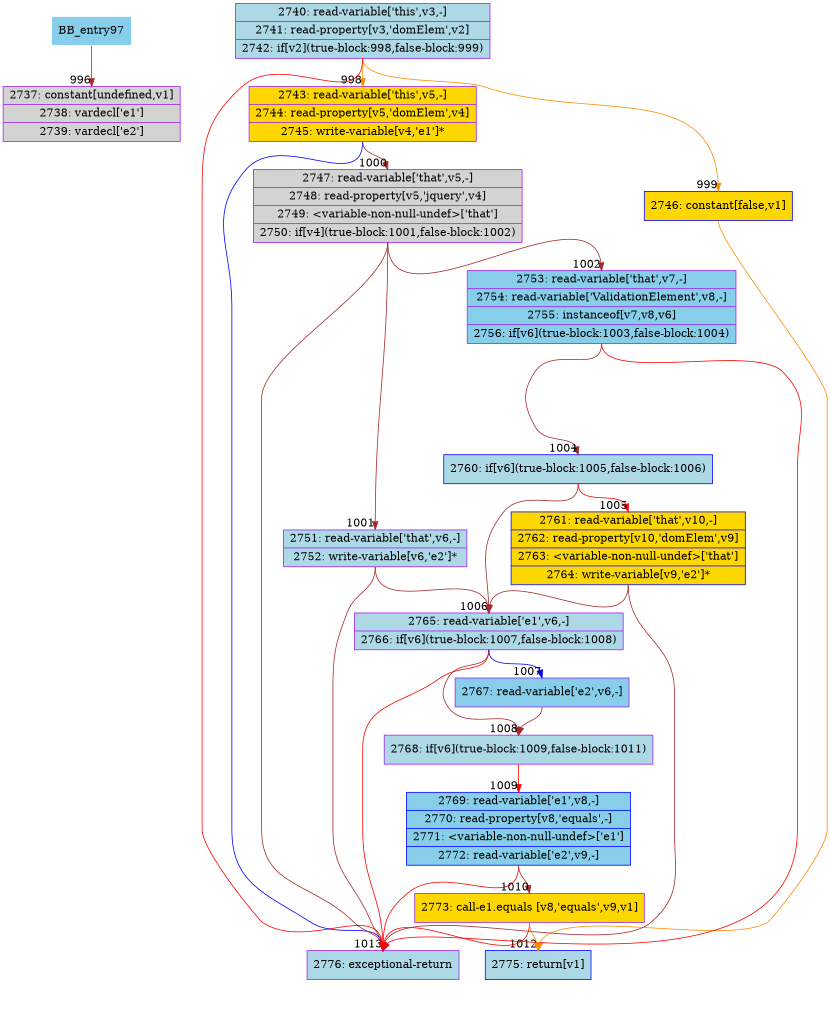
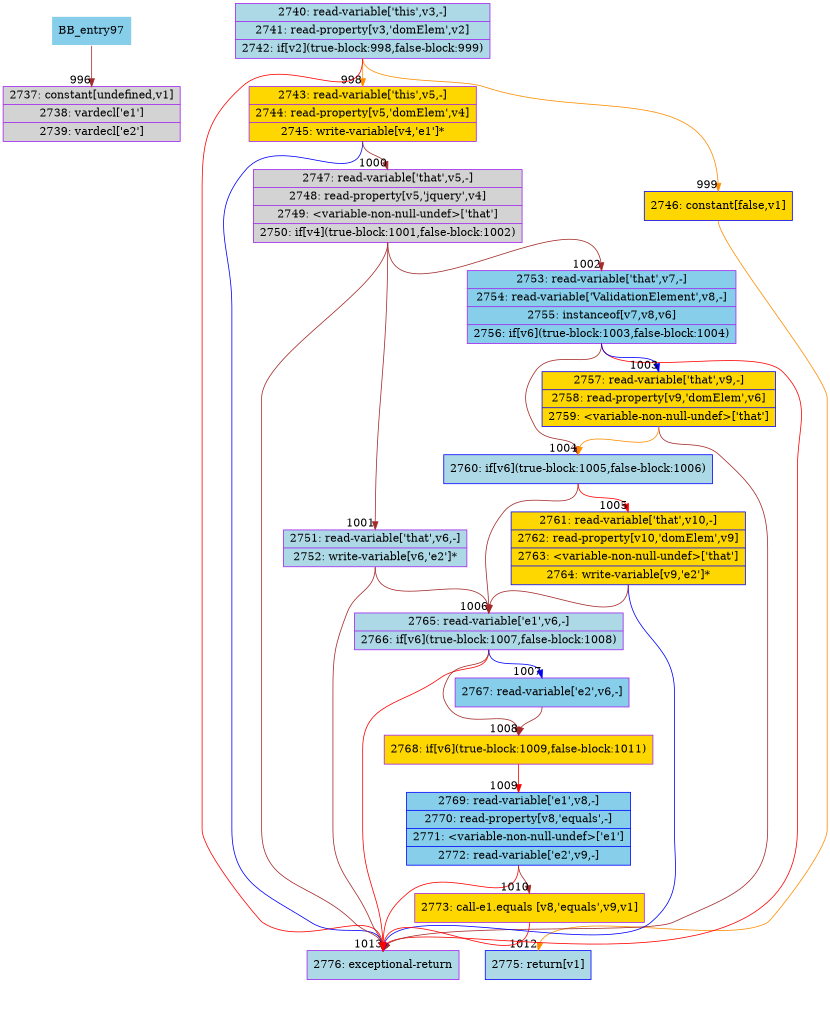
node "2757: read-variable['that',v9,-]": added
node "2768: if[v6](true-block:1009,false-block:1011)": fillcolor lightblue -> gold
edge "2761: read-variable['that',v10,-]" -> "2776: exceptional-return": color brown -> blue
edge "2773: call-e1.equals [v8,'equals',v9,v1]" -> "2775: return[v1]": removed
